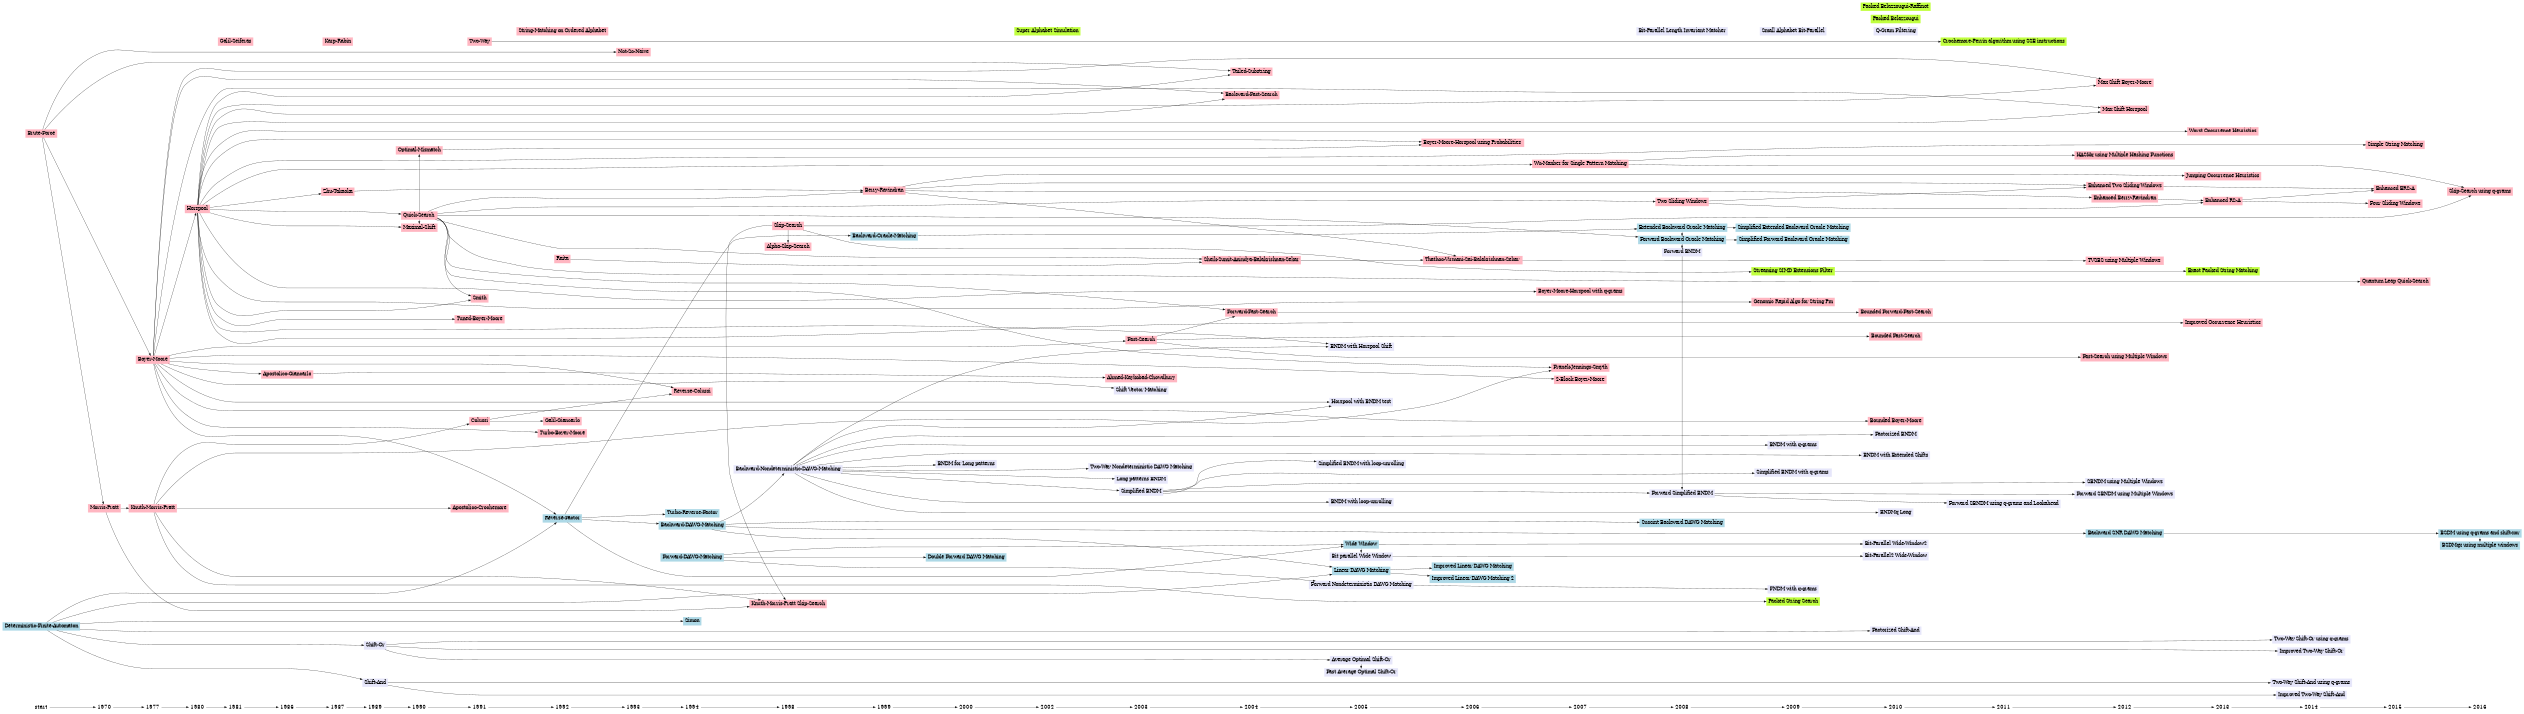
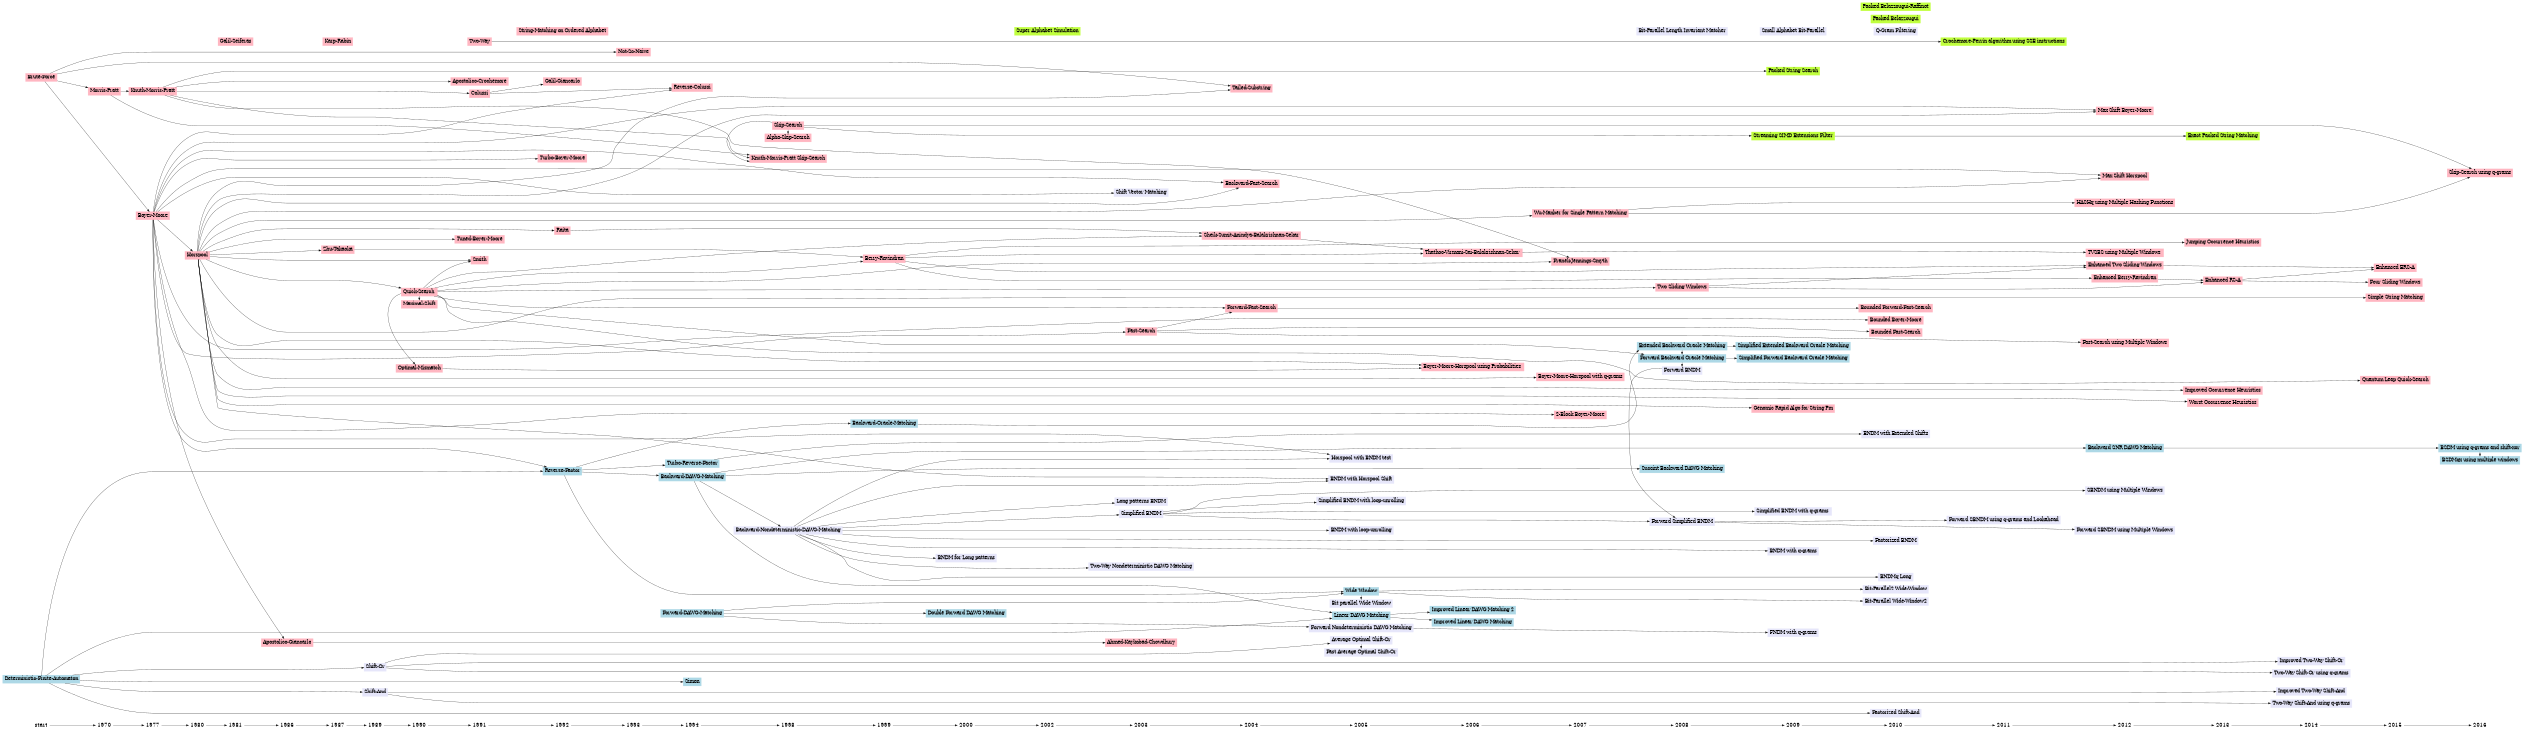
edge "Horspool" -> "Maximal-Shift": now "Horspool" -> "Raita"
edge "Backward-Nondeterministic-DAWG-Matching" -> "BNDM with Extended Shifts": now "Turbo-Reverse-Factor" -> "BNDM with Extended Shifts"
edge "Bit parallel Wide Window" -> "Bit-Parallel2 Wide-Window": now "Wide Window" -> "Bit-Parallel2 Wide-Window"
